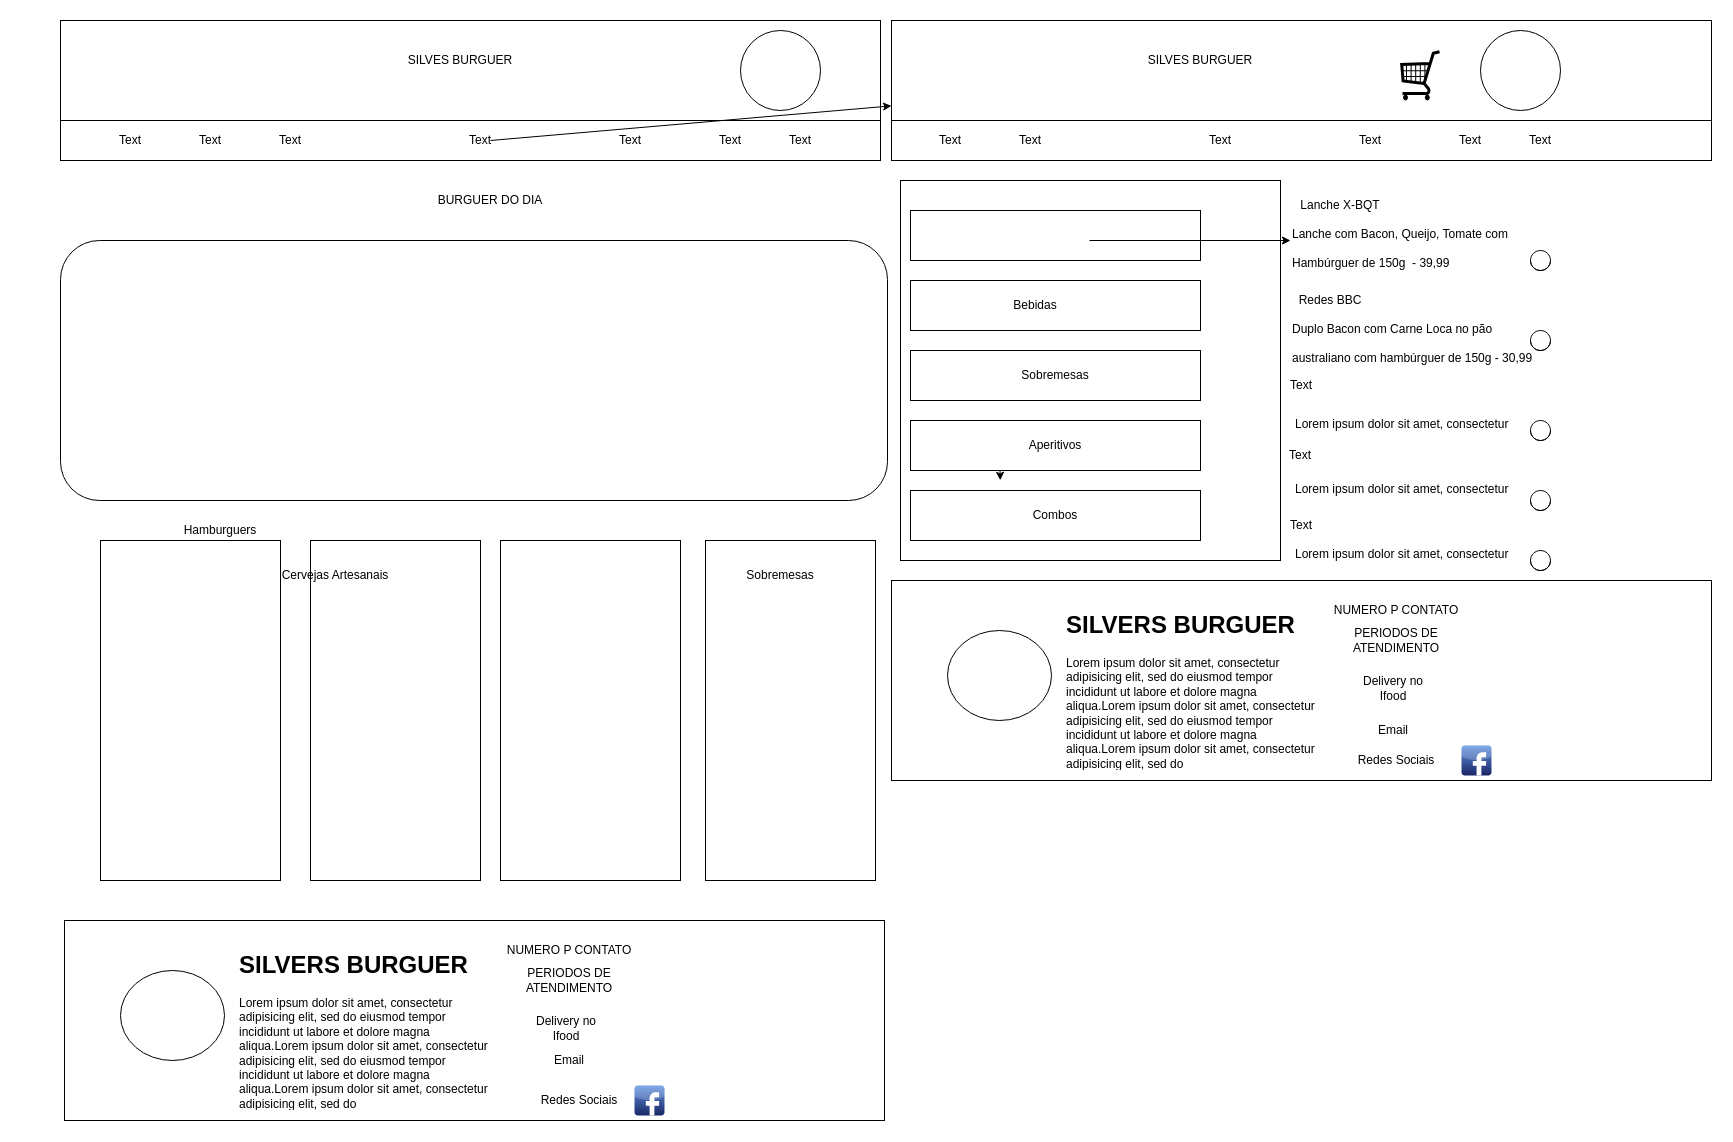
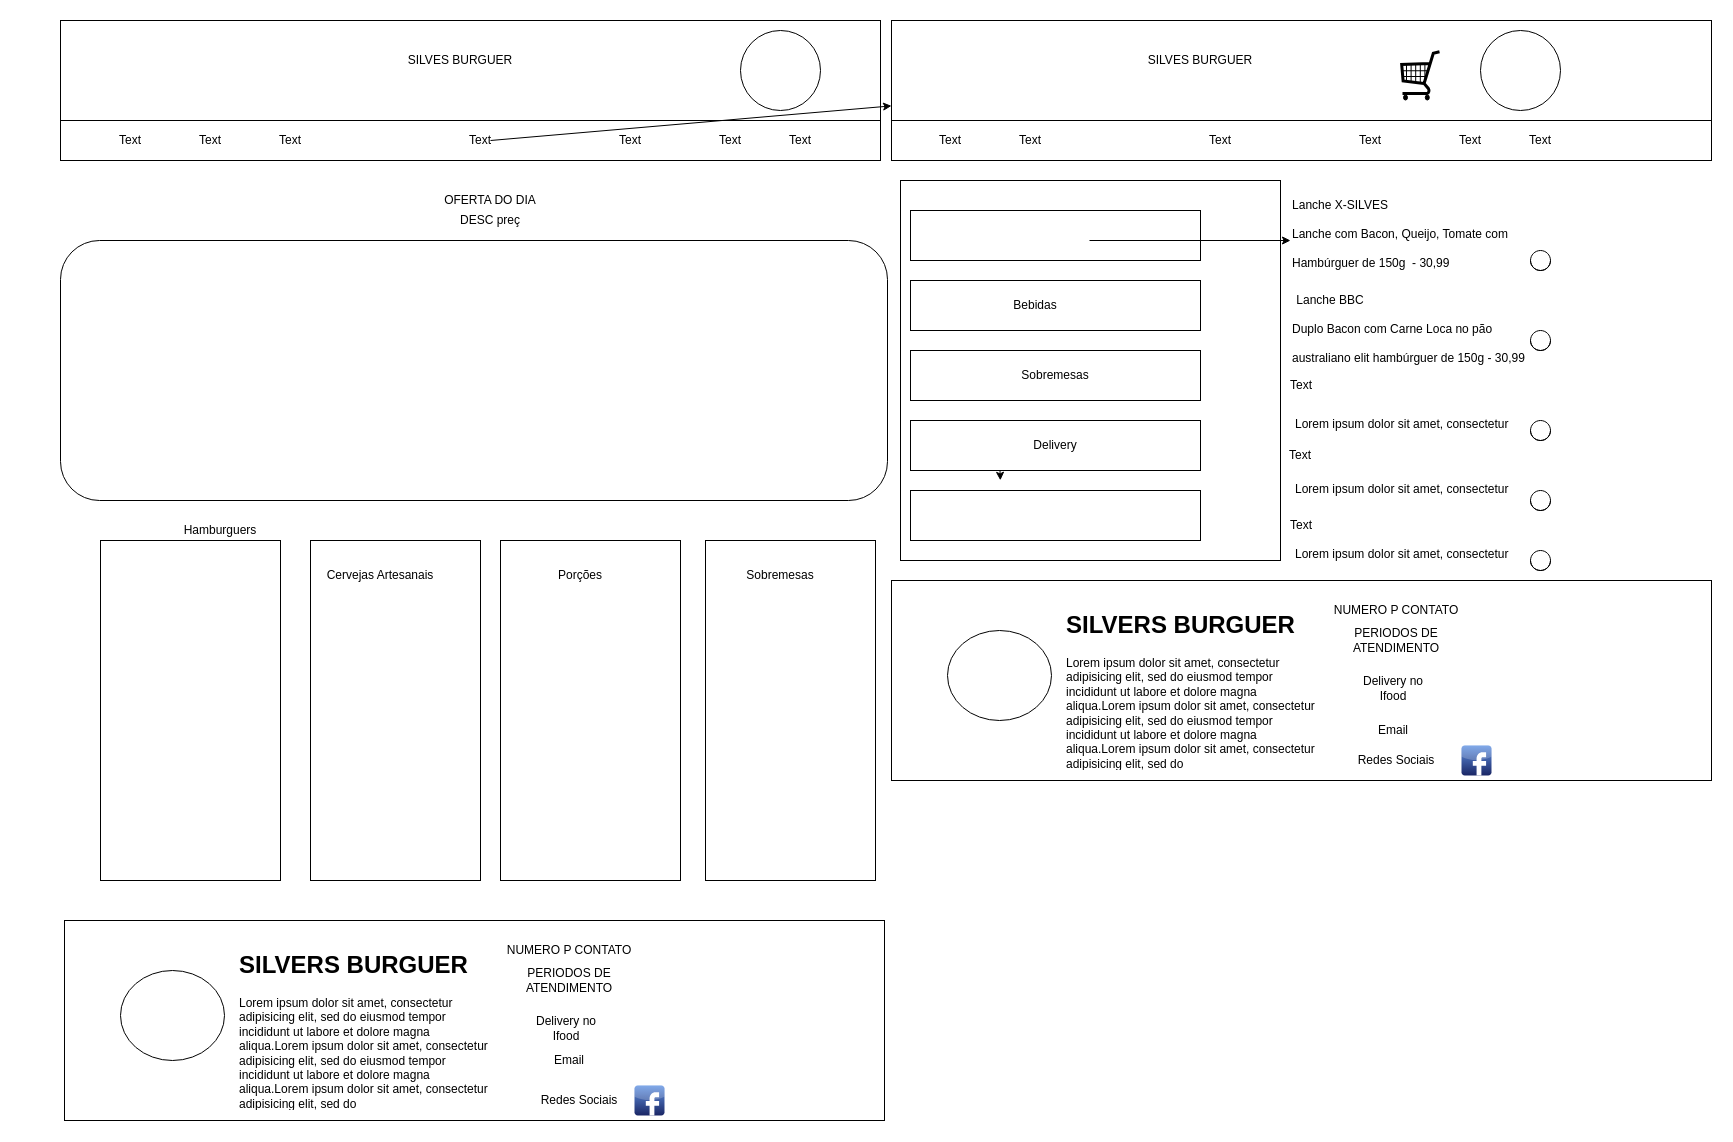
node "BURGUER DO DIA": label "BURGUER DO DIA" -> "OFERTA DO DIA"
node "Lanche X-BQT": label "Lanche X-BQT" -> "Lanche X-SILVES"
node "Lanche com Bacon, Queijo, Tomate com Hambúrguer de 150g - 39,99": label "Lanche com Bacon, Queijo, Tomate com Hambúrguer de 150g - 39,99" -> "Lanche com Bacon, Queijo, Tomate com Hambúrguer de 150g - 30,99"
node "DESC preç": added
node "Redes BBC": label "Redes BBC" -> "Lanche BBC"
node "Duplo Bacon com Carne Loca no pão australiano com hambúrguer de 150g - 30,99": label "Duplo Bacon com Carne Loca no pão australiano com hambúrguer de 150g - 30,99" -> "Duplo Bacon com Carne Loca no pão australiano elit hambúrguer de 150g - 30,99"
node "Aperitivos": label "Aperitivos" -> "Delivery"
node "Combos": removed
node "Cervejas Artesanais": moved (336, 576) -> (381, 576)
node "Porções": added
